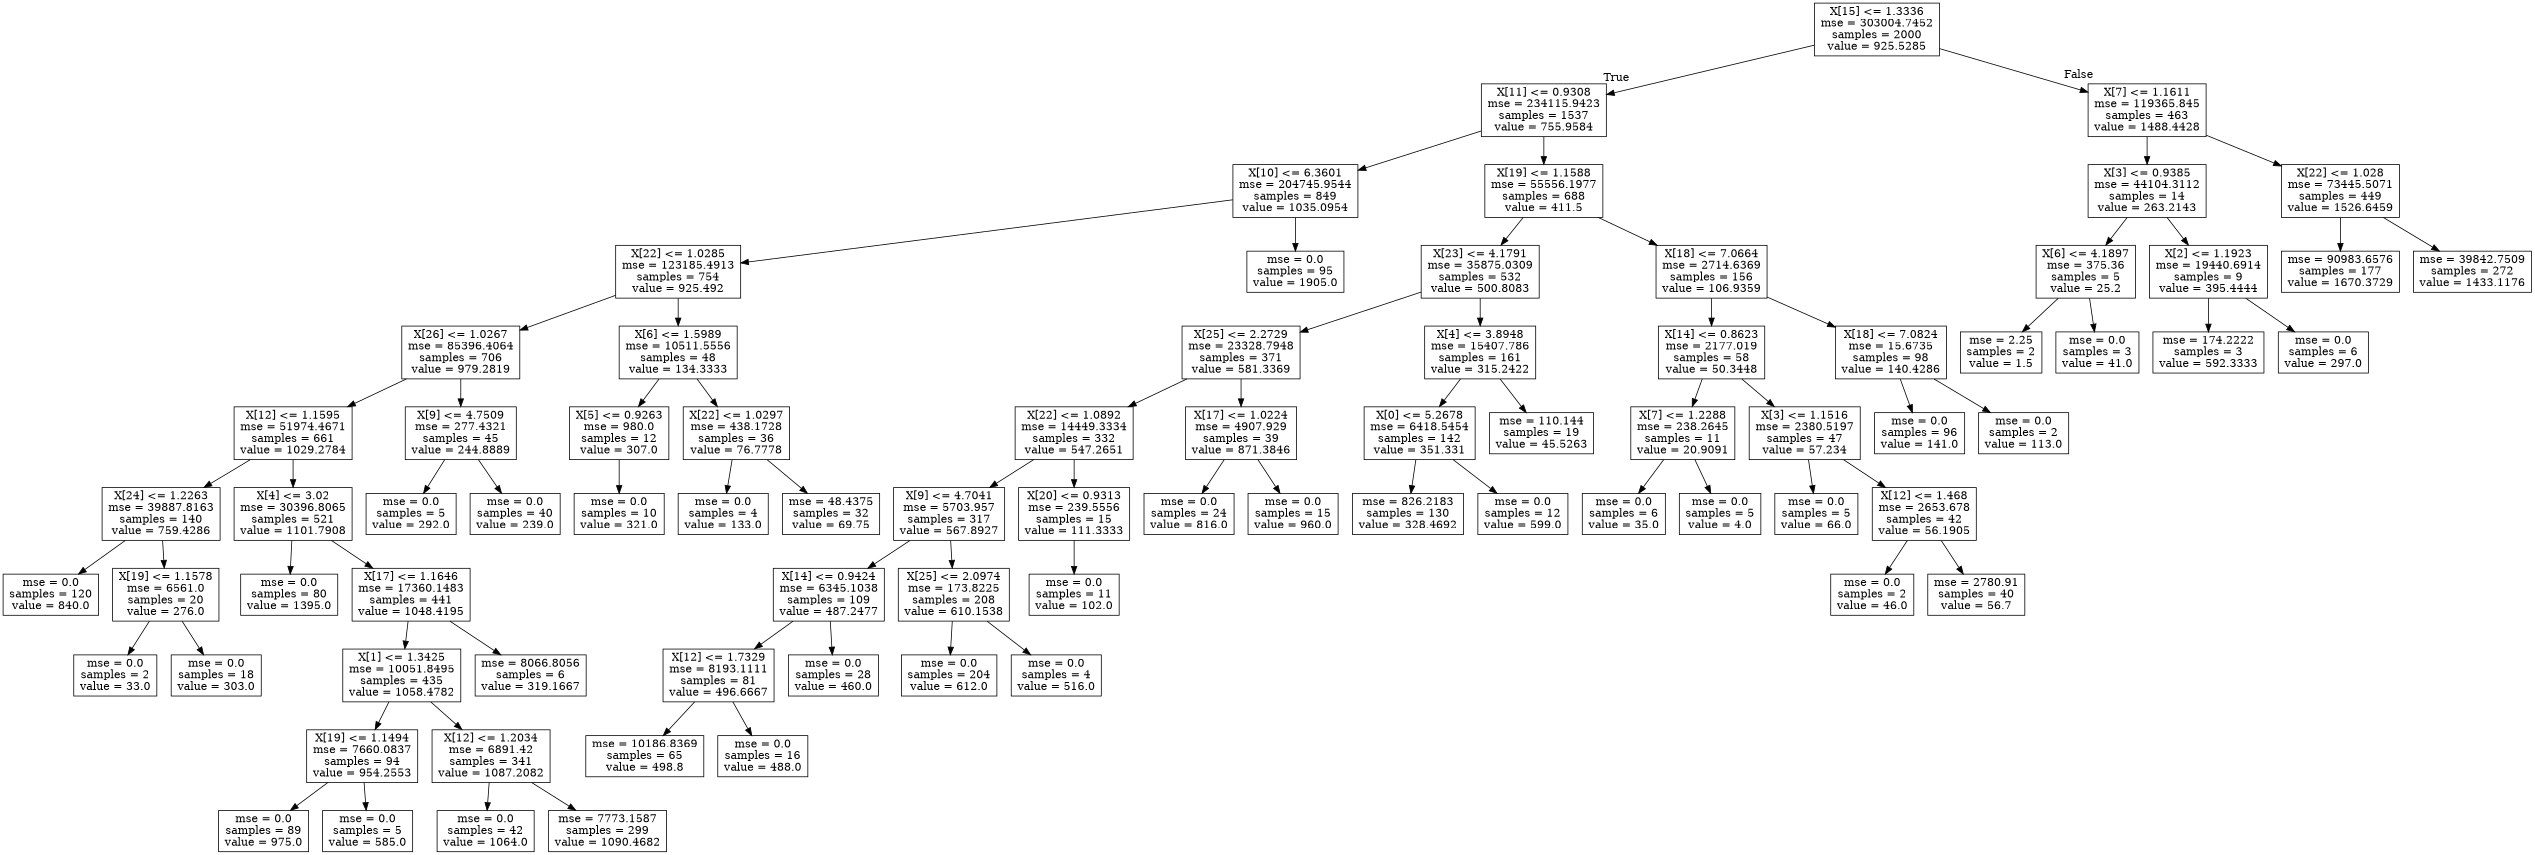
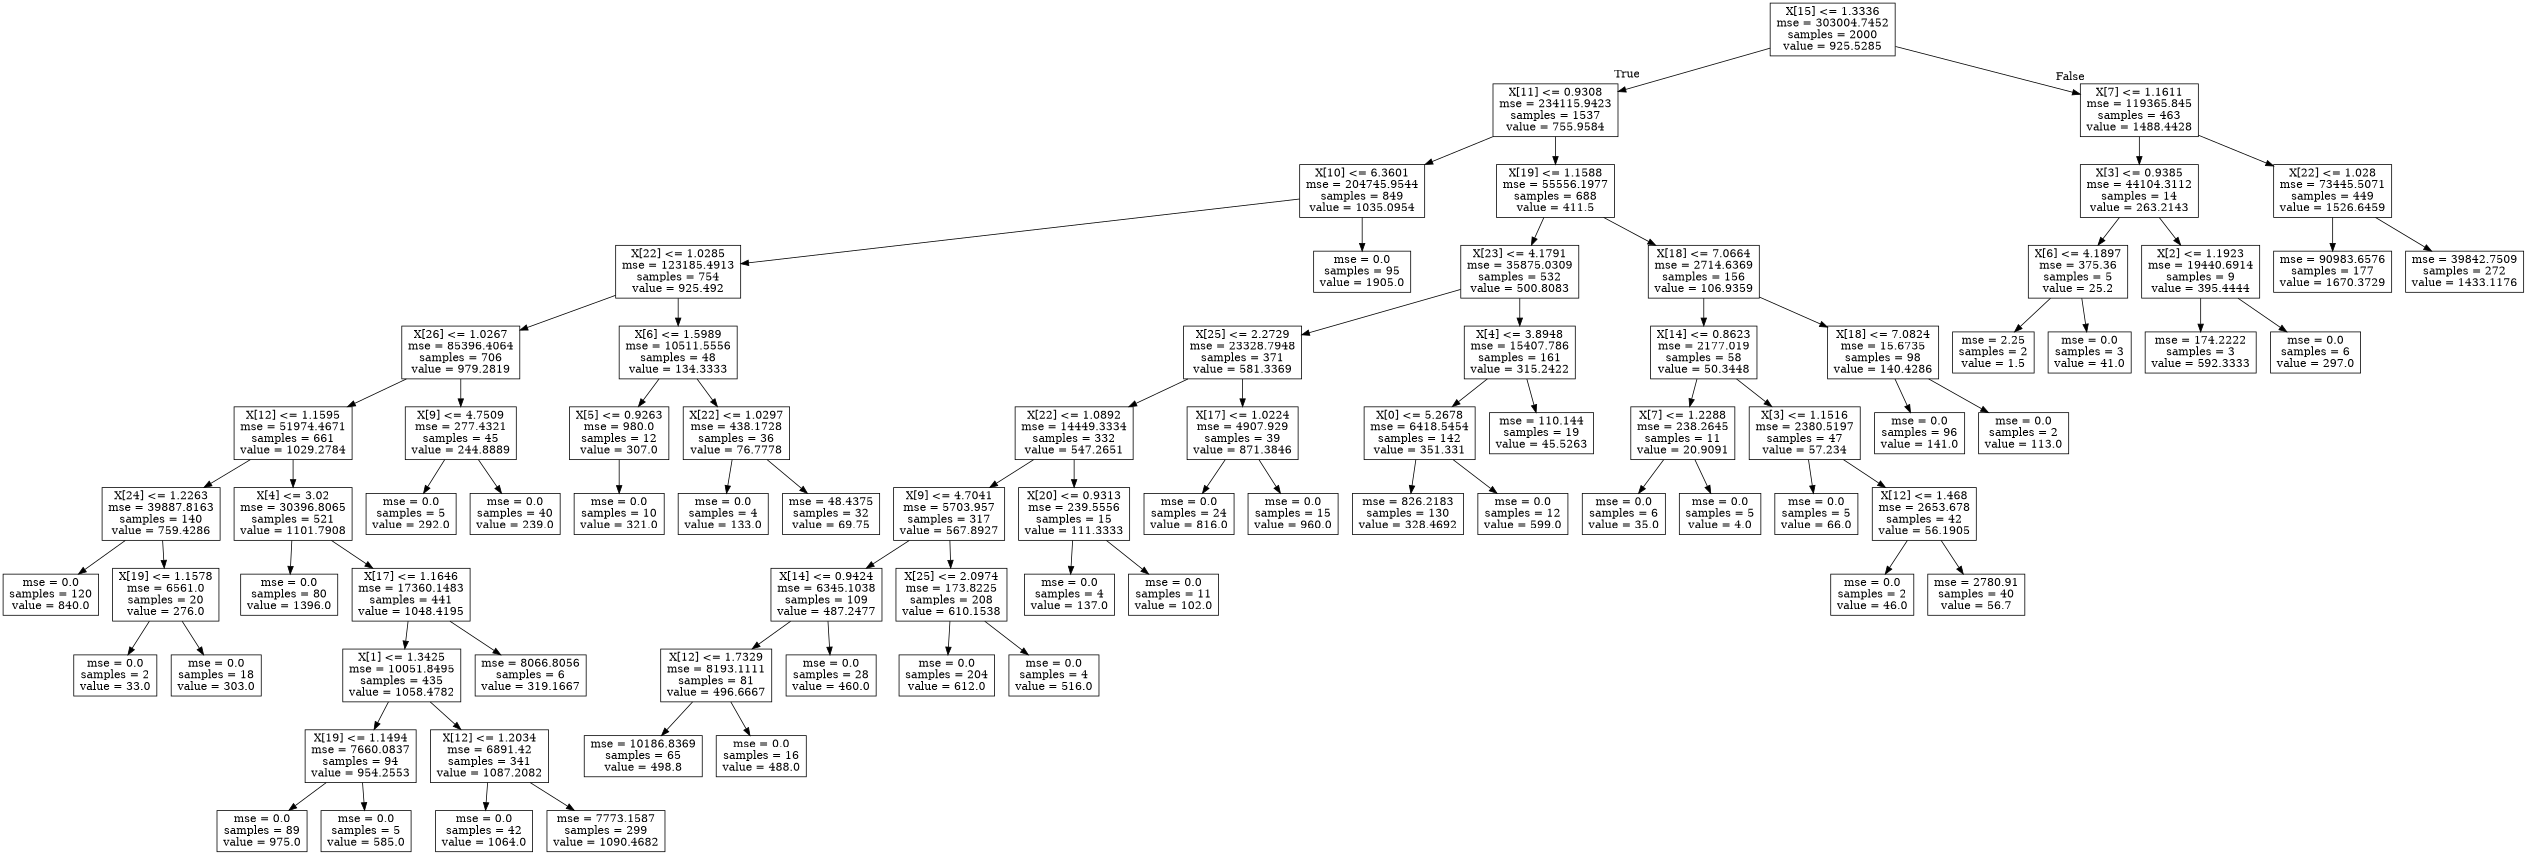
node "mse = 0.0 samples = 80 value = 1395.0": label "mse = 0.0 samples = 80 value = 1395.0" -> "mse = 0.0 samples = 80 value = 1396.0"
node "mse = 0.0 samples = 4 value = 137.0": added
